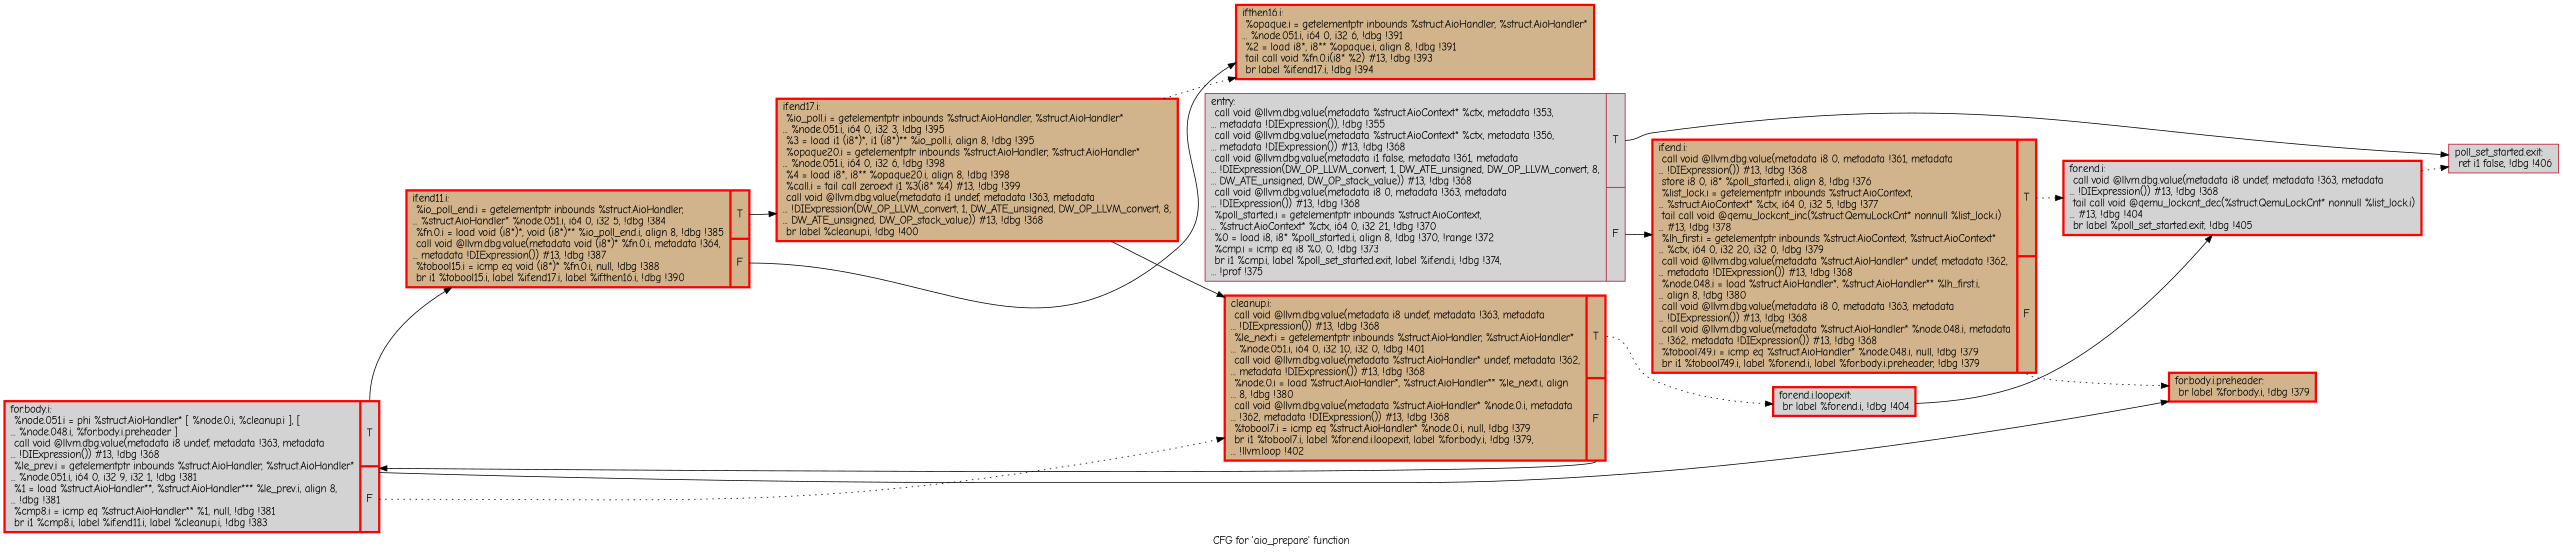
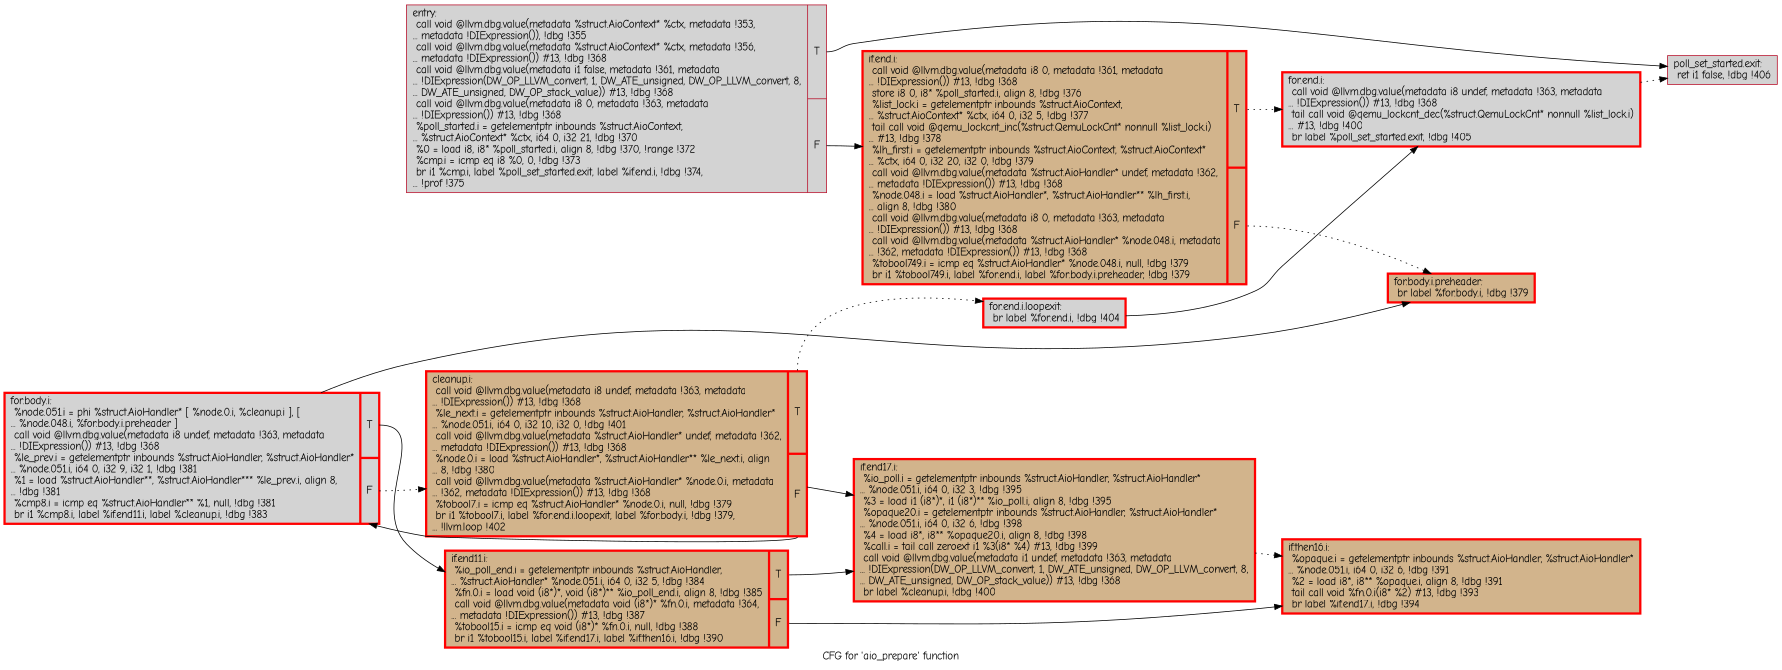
node "for.end.i:": text "... #13, !dbg !404" -> "... #13, !dbg !400"
edge "if.end17.i:" -> "cleanup.i:": reversed
